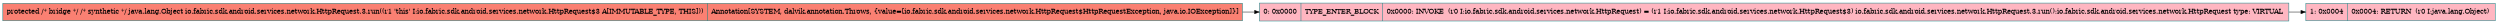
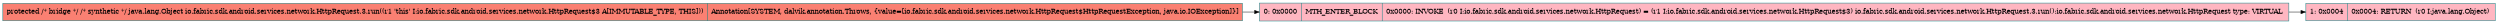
node "0: 0x0000": text "TYPE_ENTER_BLOCK" -> "MTH_ENTER_BLOCK"
